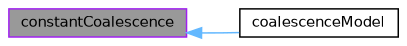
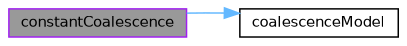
edge "coalescenceModel" -> "constantCoalescence": reversed
